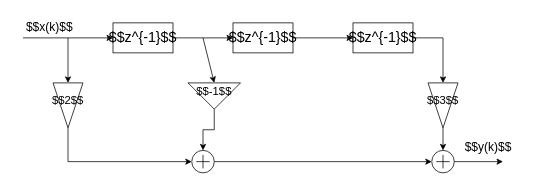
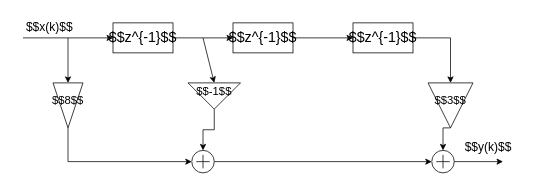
node "$$2$$": label "$$2$$" -> "$$8$$"
node "$$3$$": size 30x45 -> 45x45
